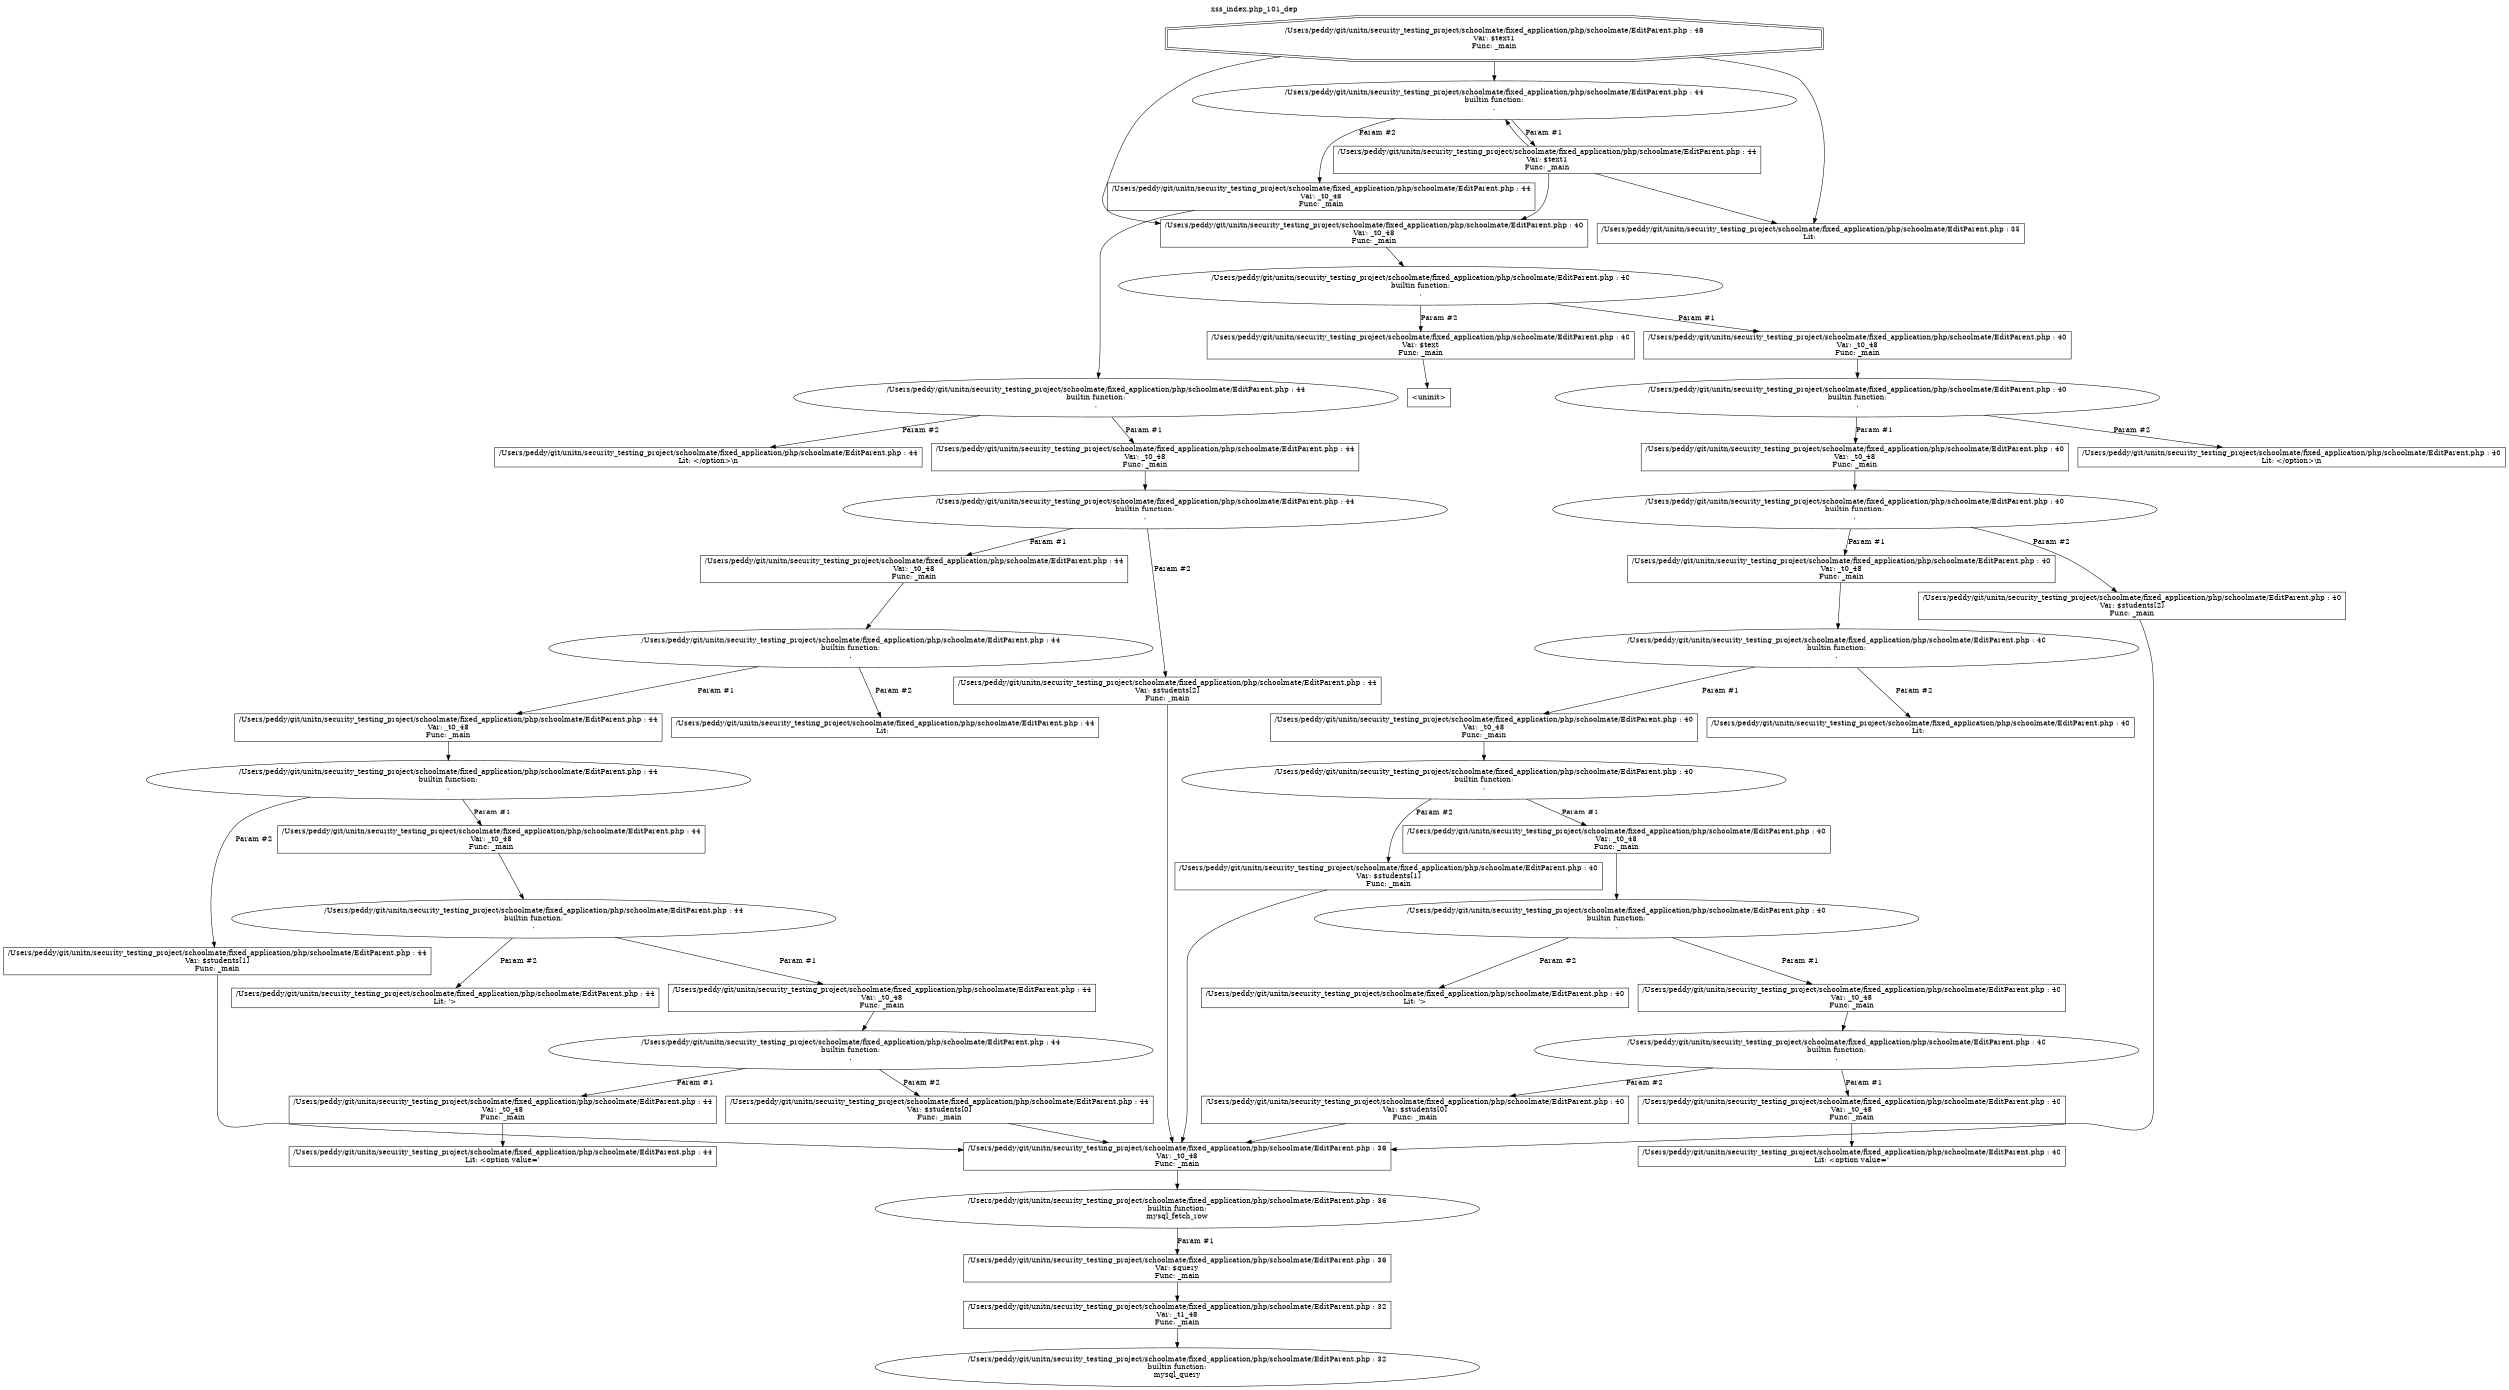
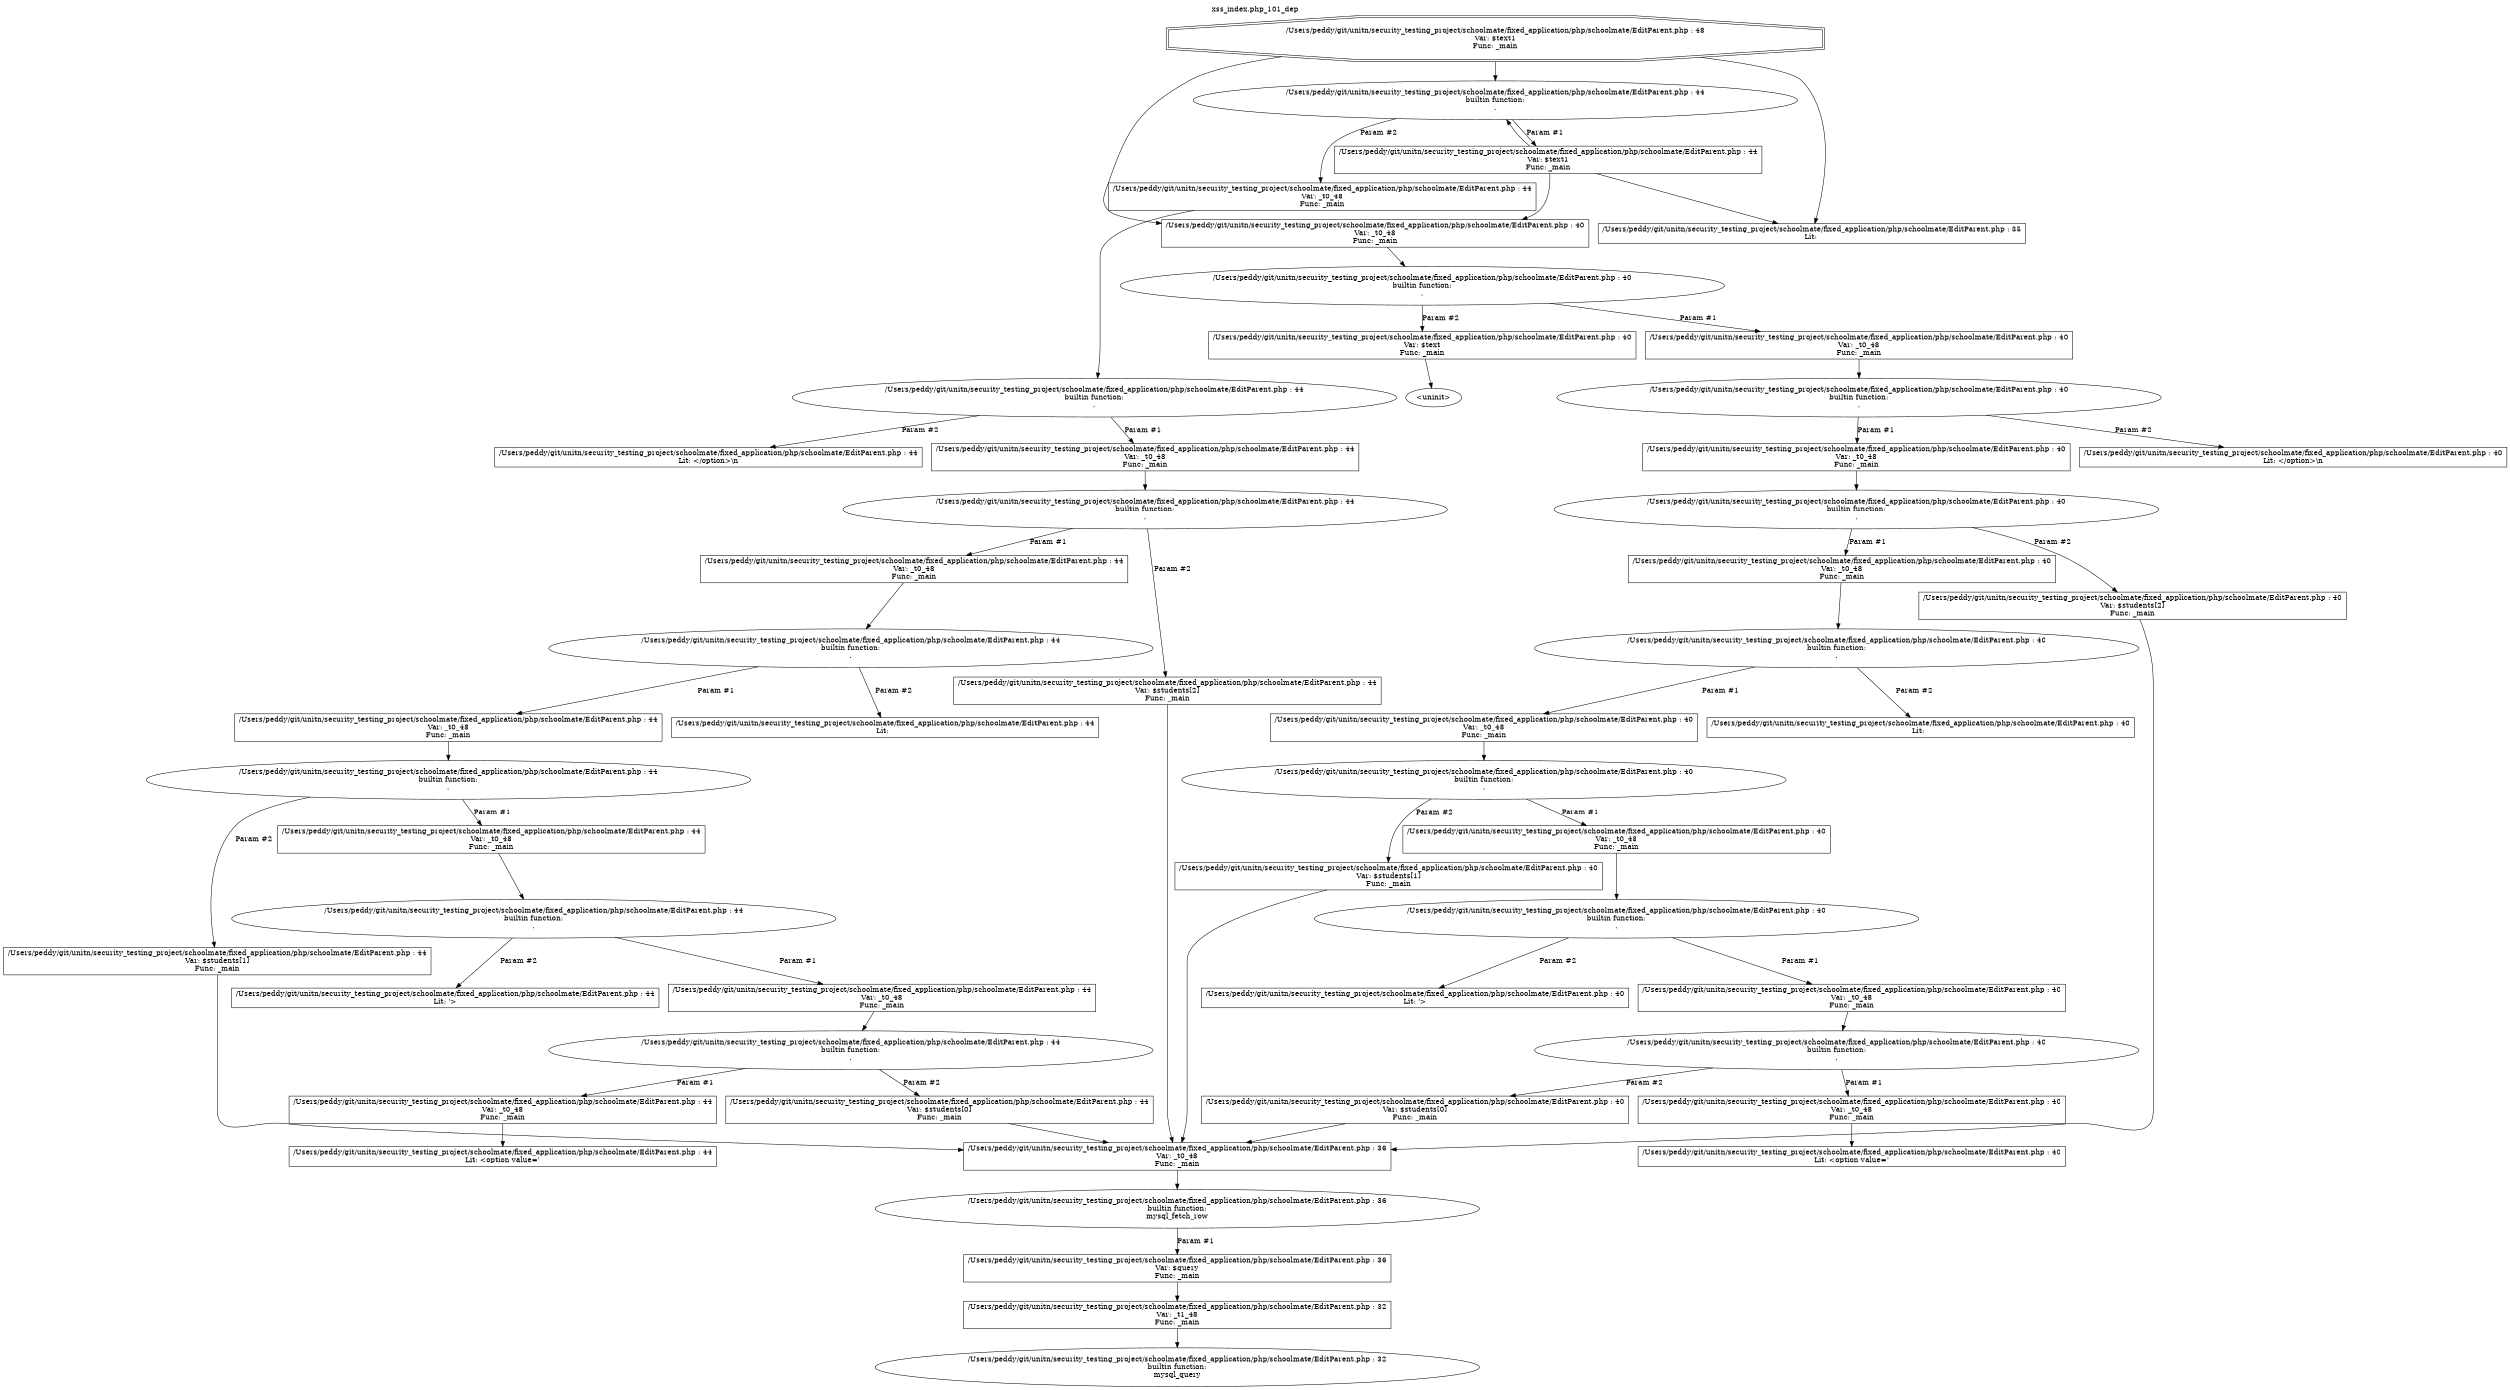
node "<uninit>": shape box -> ellipse
